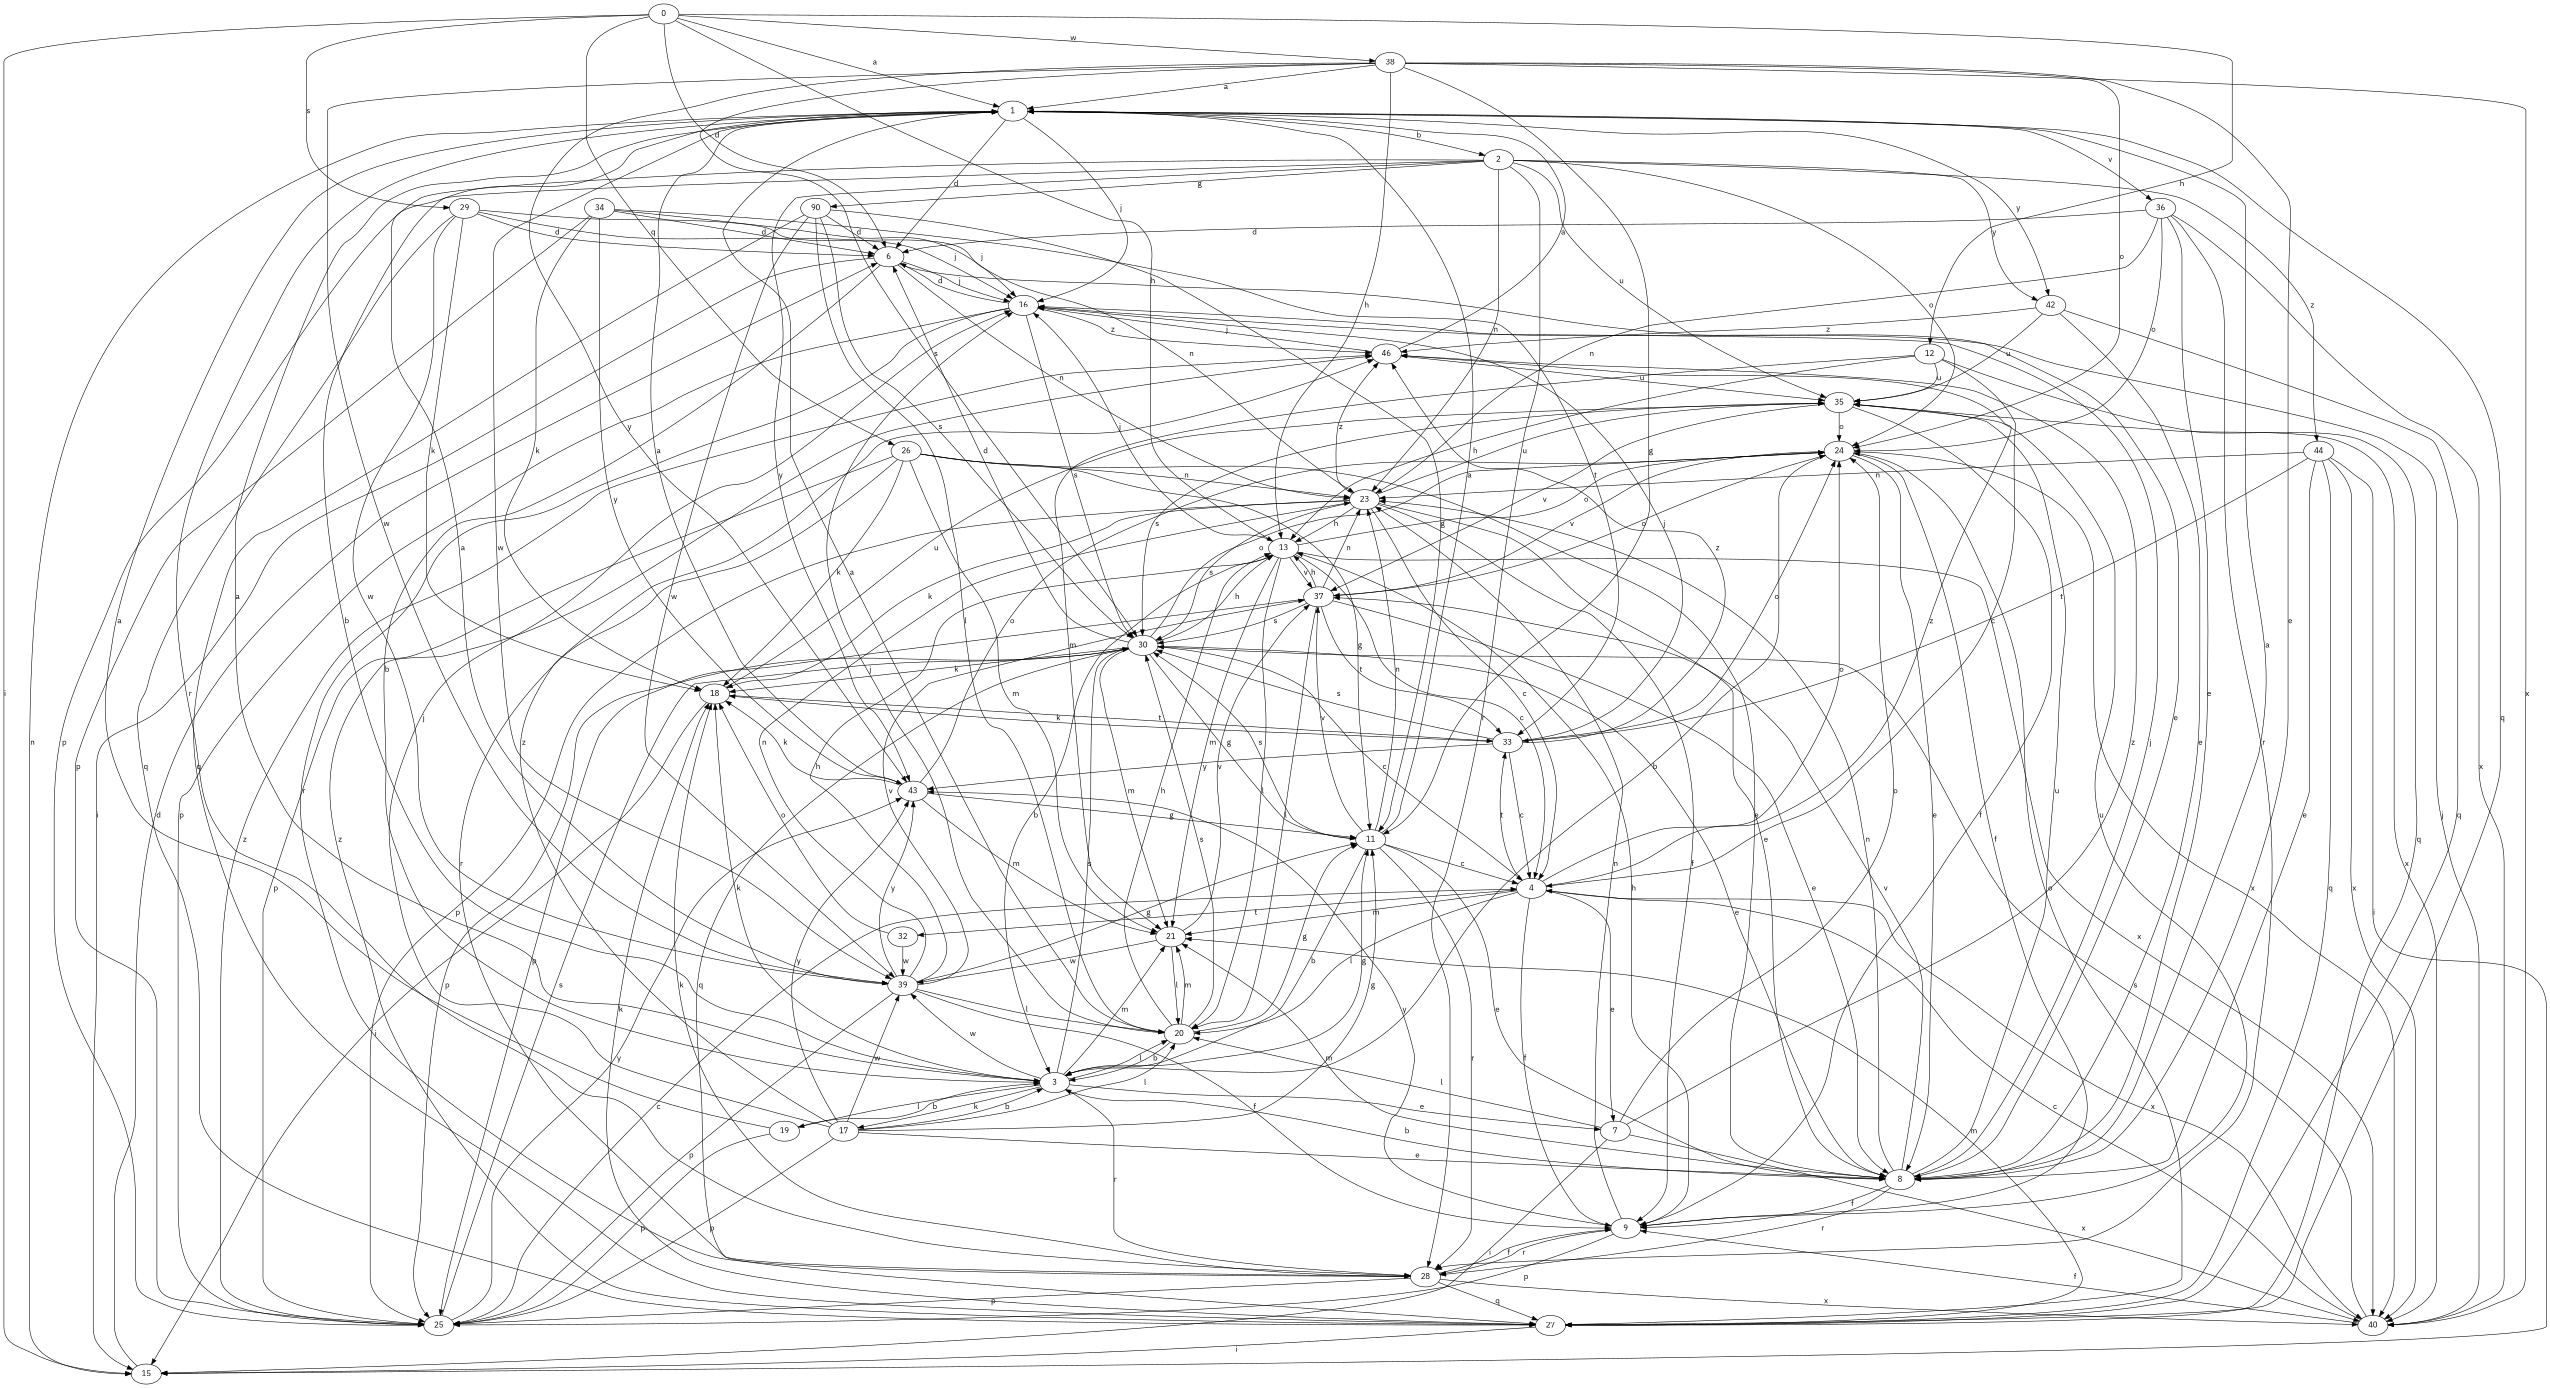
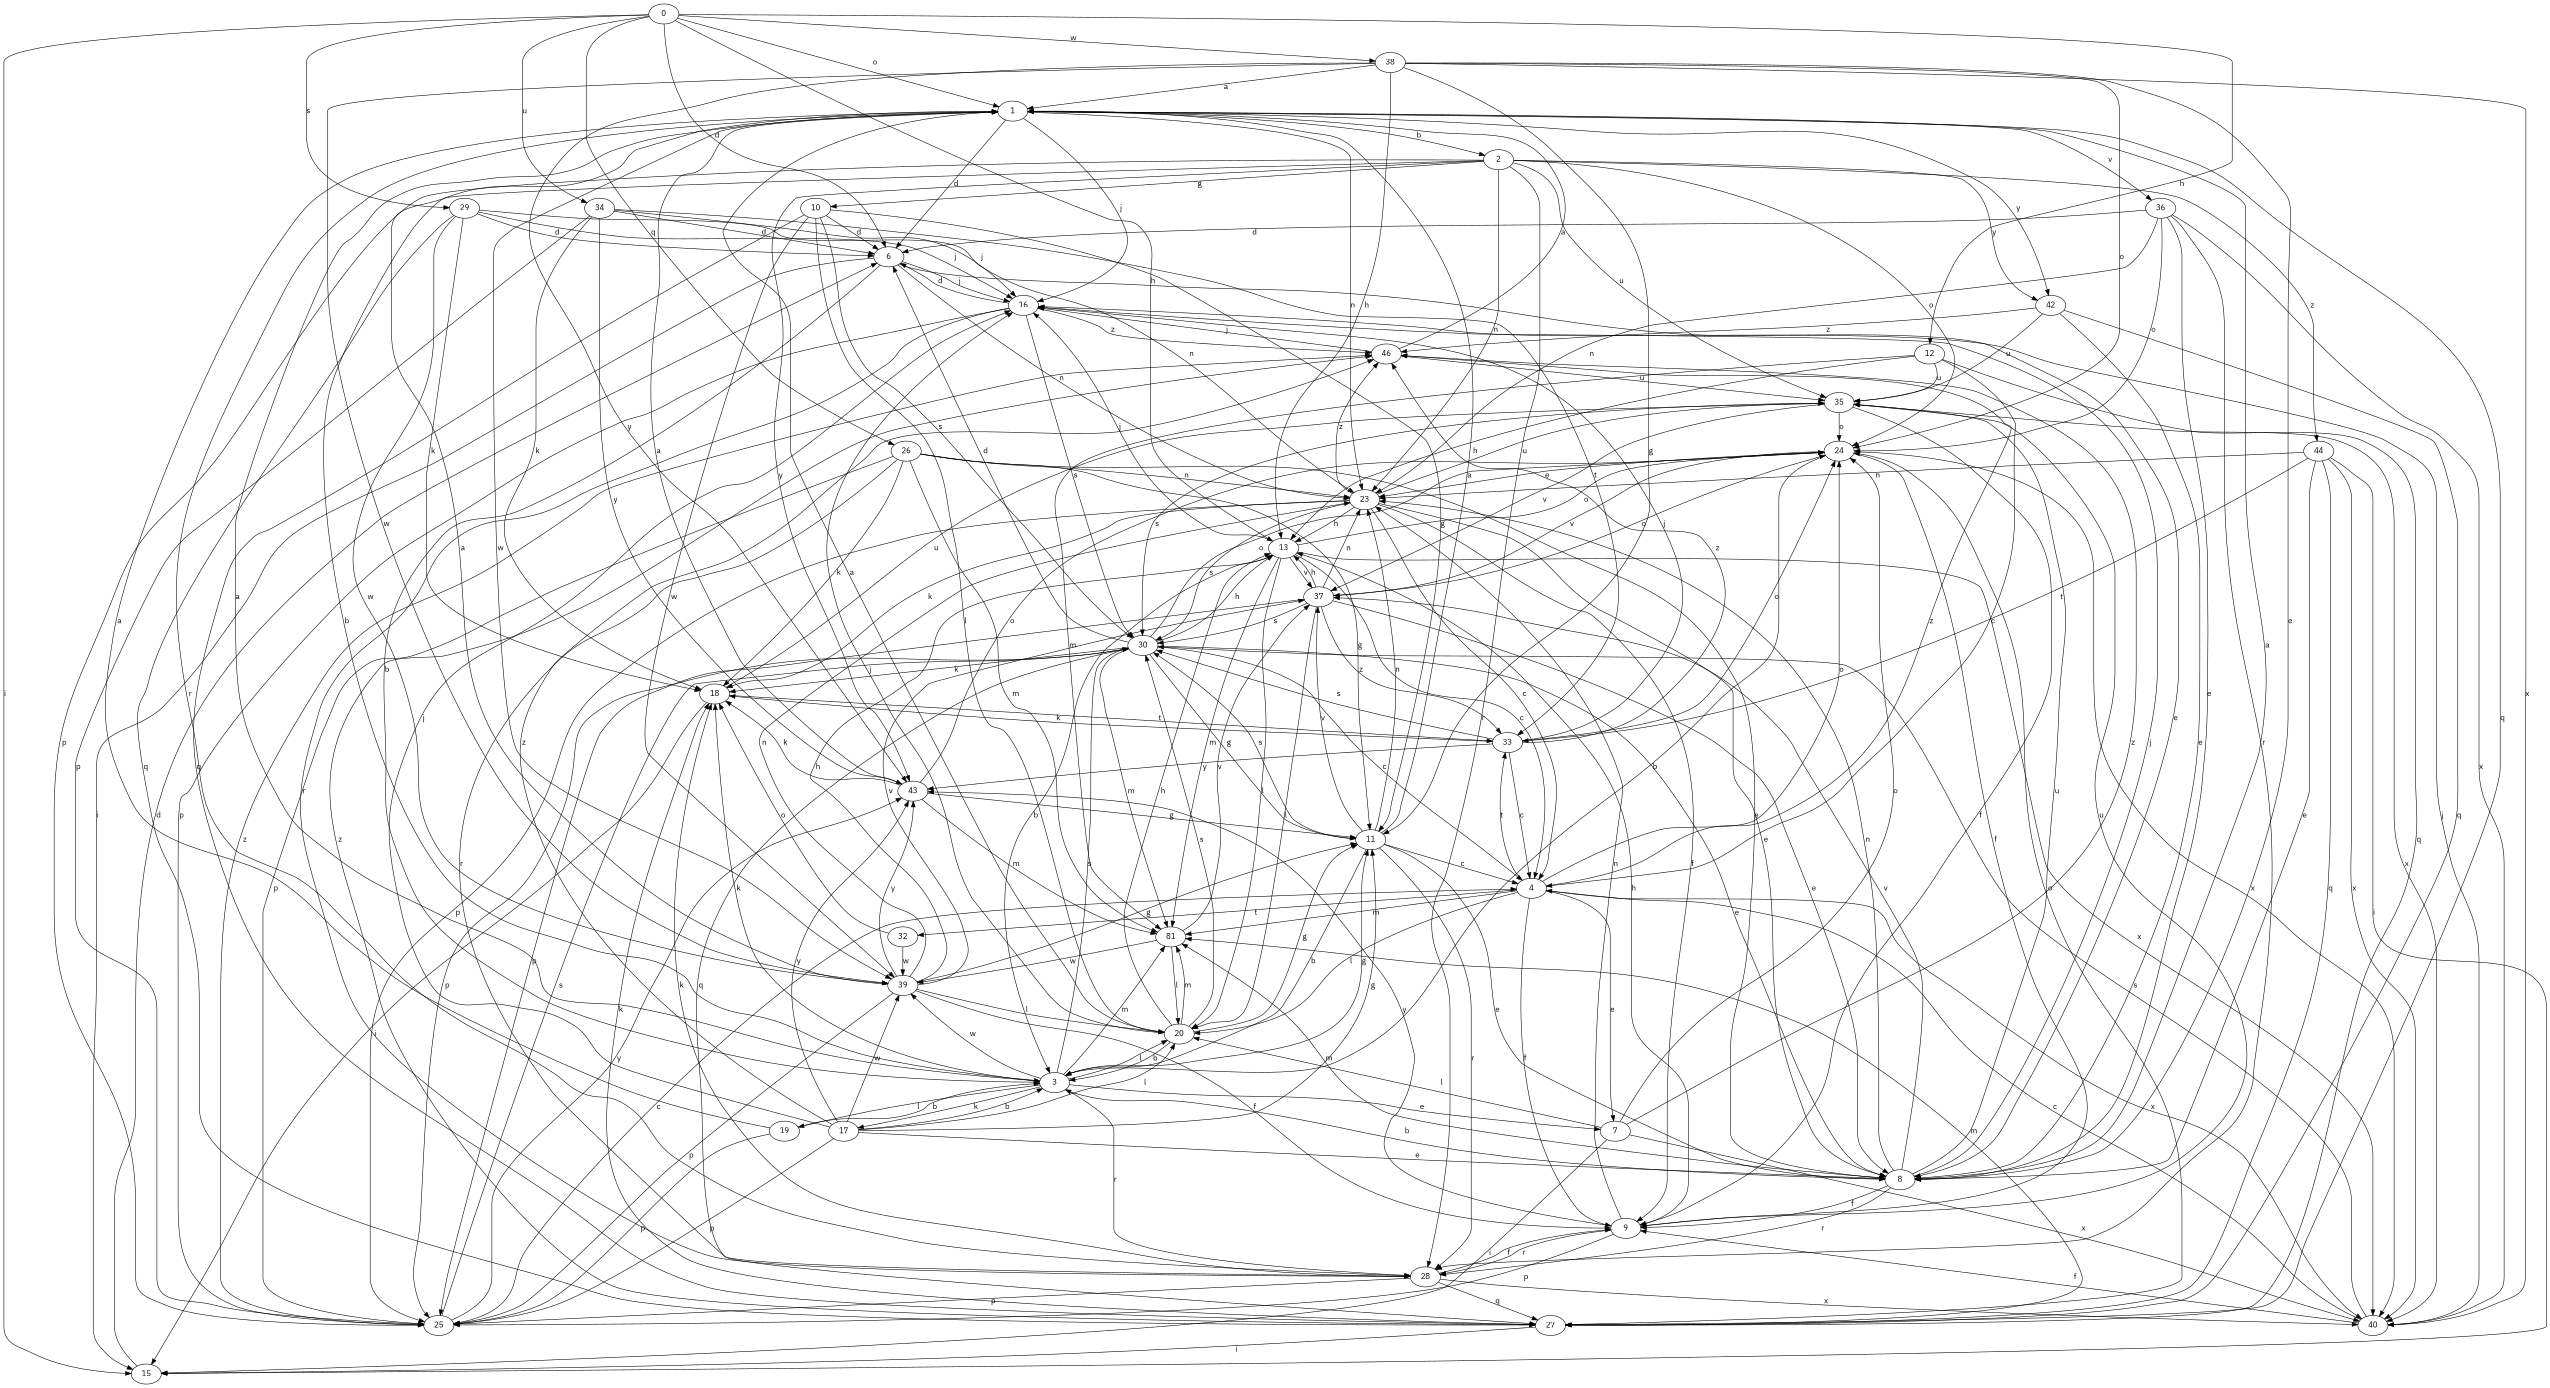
edge "0" -> "1": label "a" -> "o"
edge "0" -> "34": added, label "u"
edge "38" -> "30": removed, label "s"
node "90": label "90" -> "10"
edge "1" -> "15": now "1" -> "23"
edge "37" -> "33": label "t" -> "z"
edge "24" -> "8": now "24" -> "23"
node "21": label "21" -> "81"
